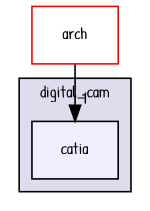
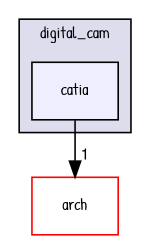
edge "arch" -> "catia": reversed
